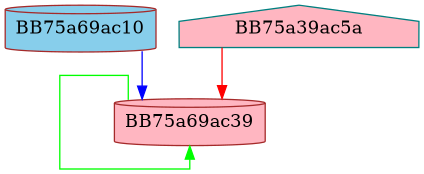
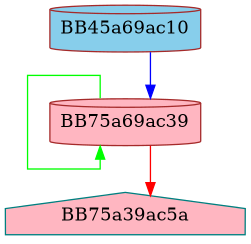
node "BB75a69ac10": label "BB75a69ac10" -> "BB45a69ac10"
edge "BB75a39ac5a" -> "BB75a69ac39": reversed
